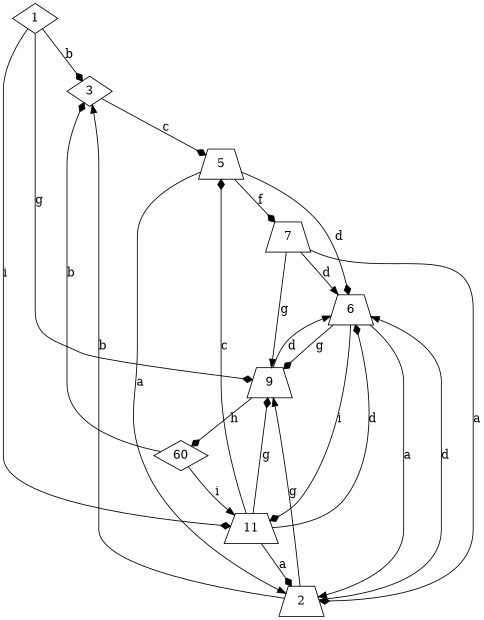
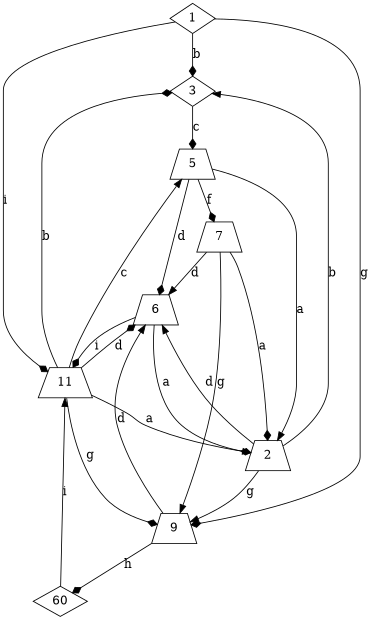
edge "60" -> "3": now "11" -> "3"
edge "6" -> "9": removed, label "g"
edge "11" -> "5": arrowhead diamond -> normal
